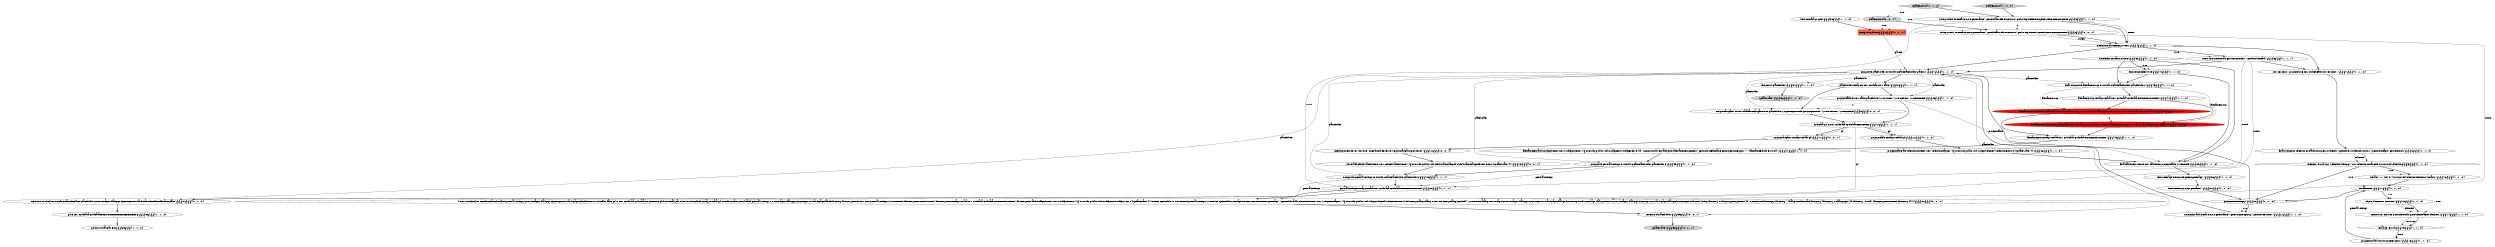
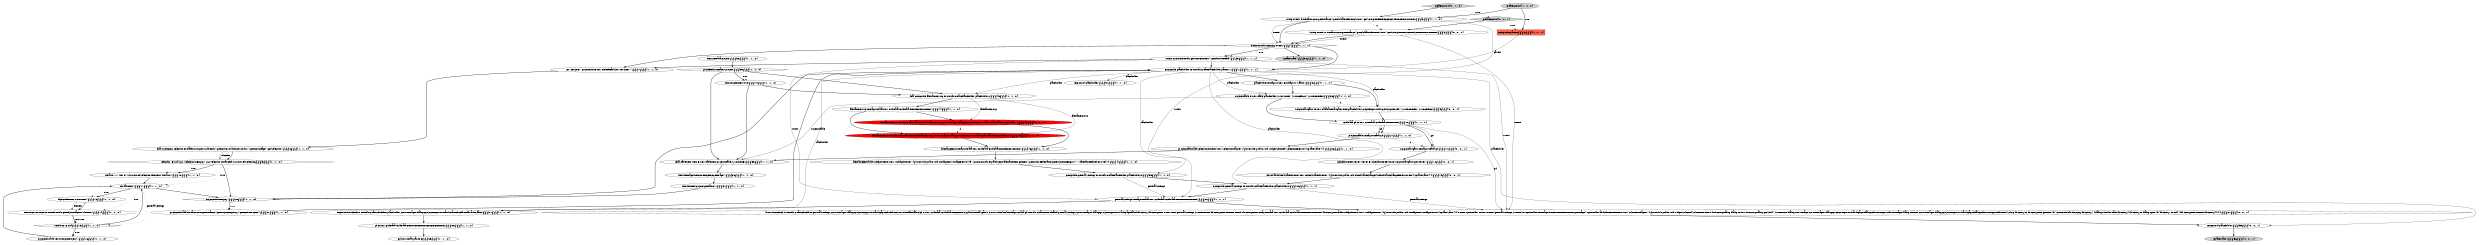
node "createControl['1', '0', '0']": shape diamond -> ellipse
edge "createControl['1', '0', '0']" -> "Composite parent@@@2@@@['1', '1', '1']": style dotted -> bold
node "createControl['0', '0', '1']": shape ellipse -> diamond
edge "item.setData(project)@@@38@@@['1', '1', '0']" -> "Composite parent@@@2@@@['1', '1', '1']": now "item.setData(project)@@@38@@@['1', '1', '0']" -> "projectList.contains(project)@@@39@@@['1', '1', '0']"
edge "setControl(placeholder)@@@91@@@['1', '1', '0']" -> "updateState()@@@92@@@['1', '1', '0']": now "CommonUtils.isEmpty(outDir)@@@4@@@['1', '1', '1']" -> "updateState()@@@92@@@['1', '1', '0']"
edge "projectsTable.setLayoutData(gd)@@@27@@@['1', '1', '0']" -> "scriptsNavigator.setLayoutData(gd)@@@11@@@['0', '0', '1']": added, label "0"
edge "resource != null@@@15@@@['1', '1', '0']" -> "iter.hasNext()@@@11@@@['1', '1', '0']": added
